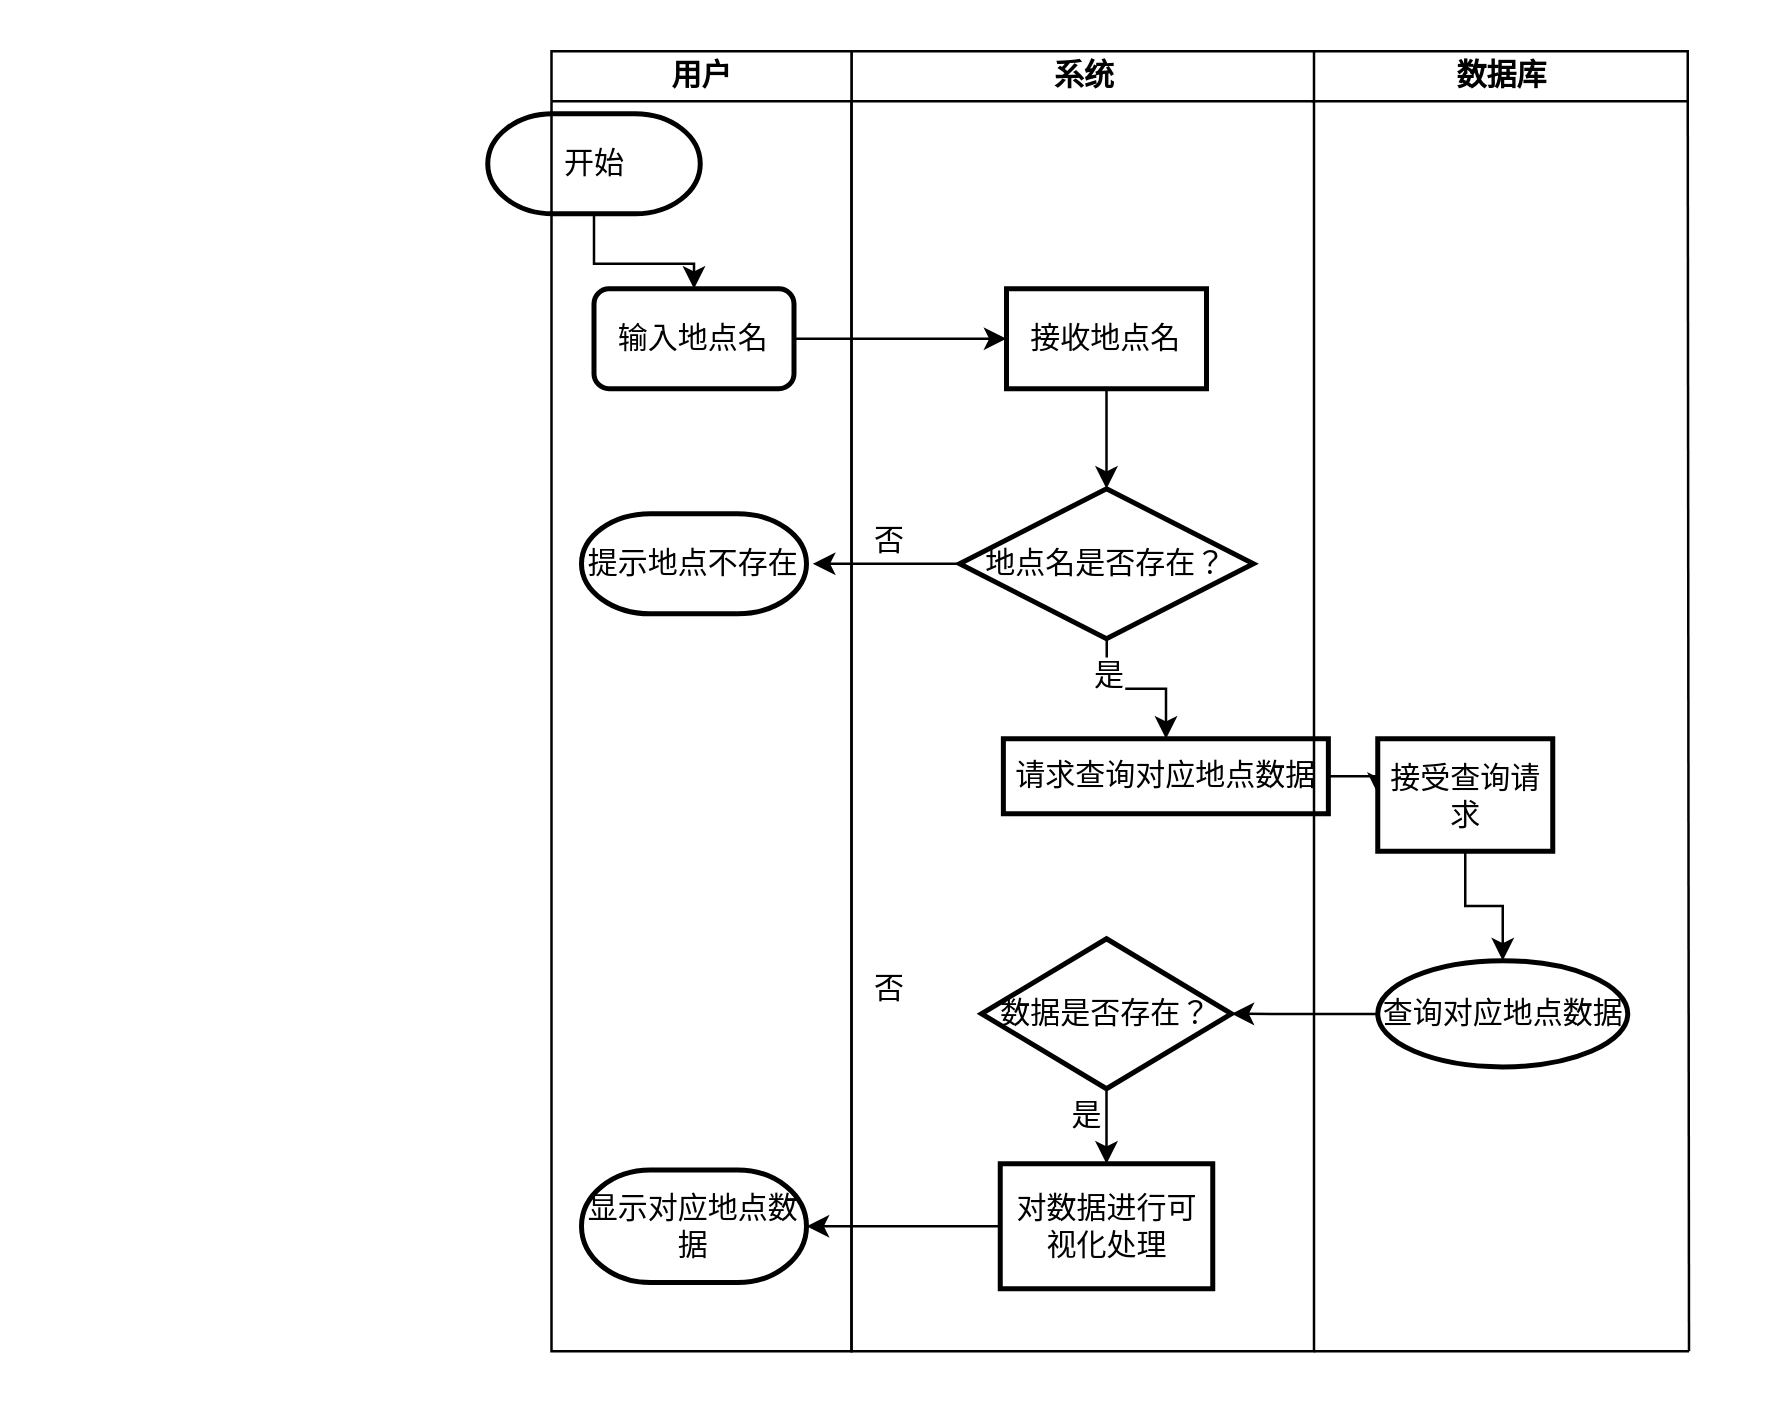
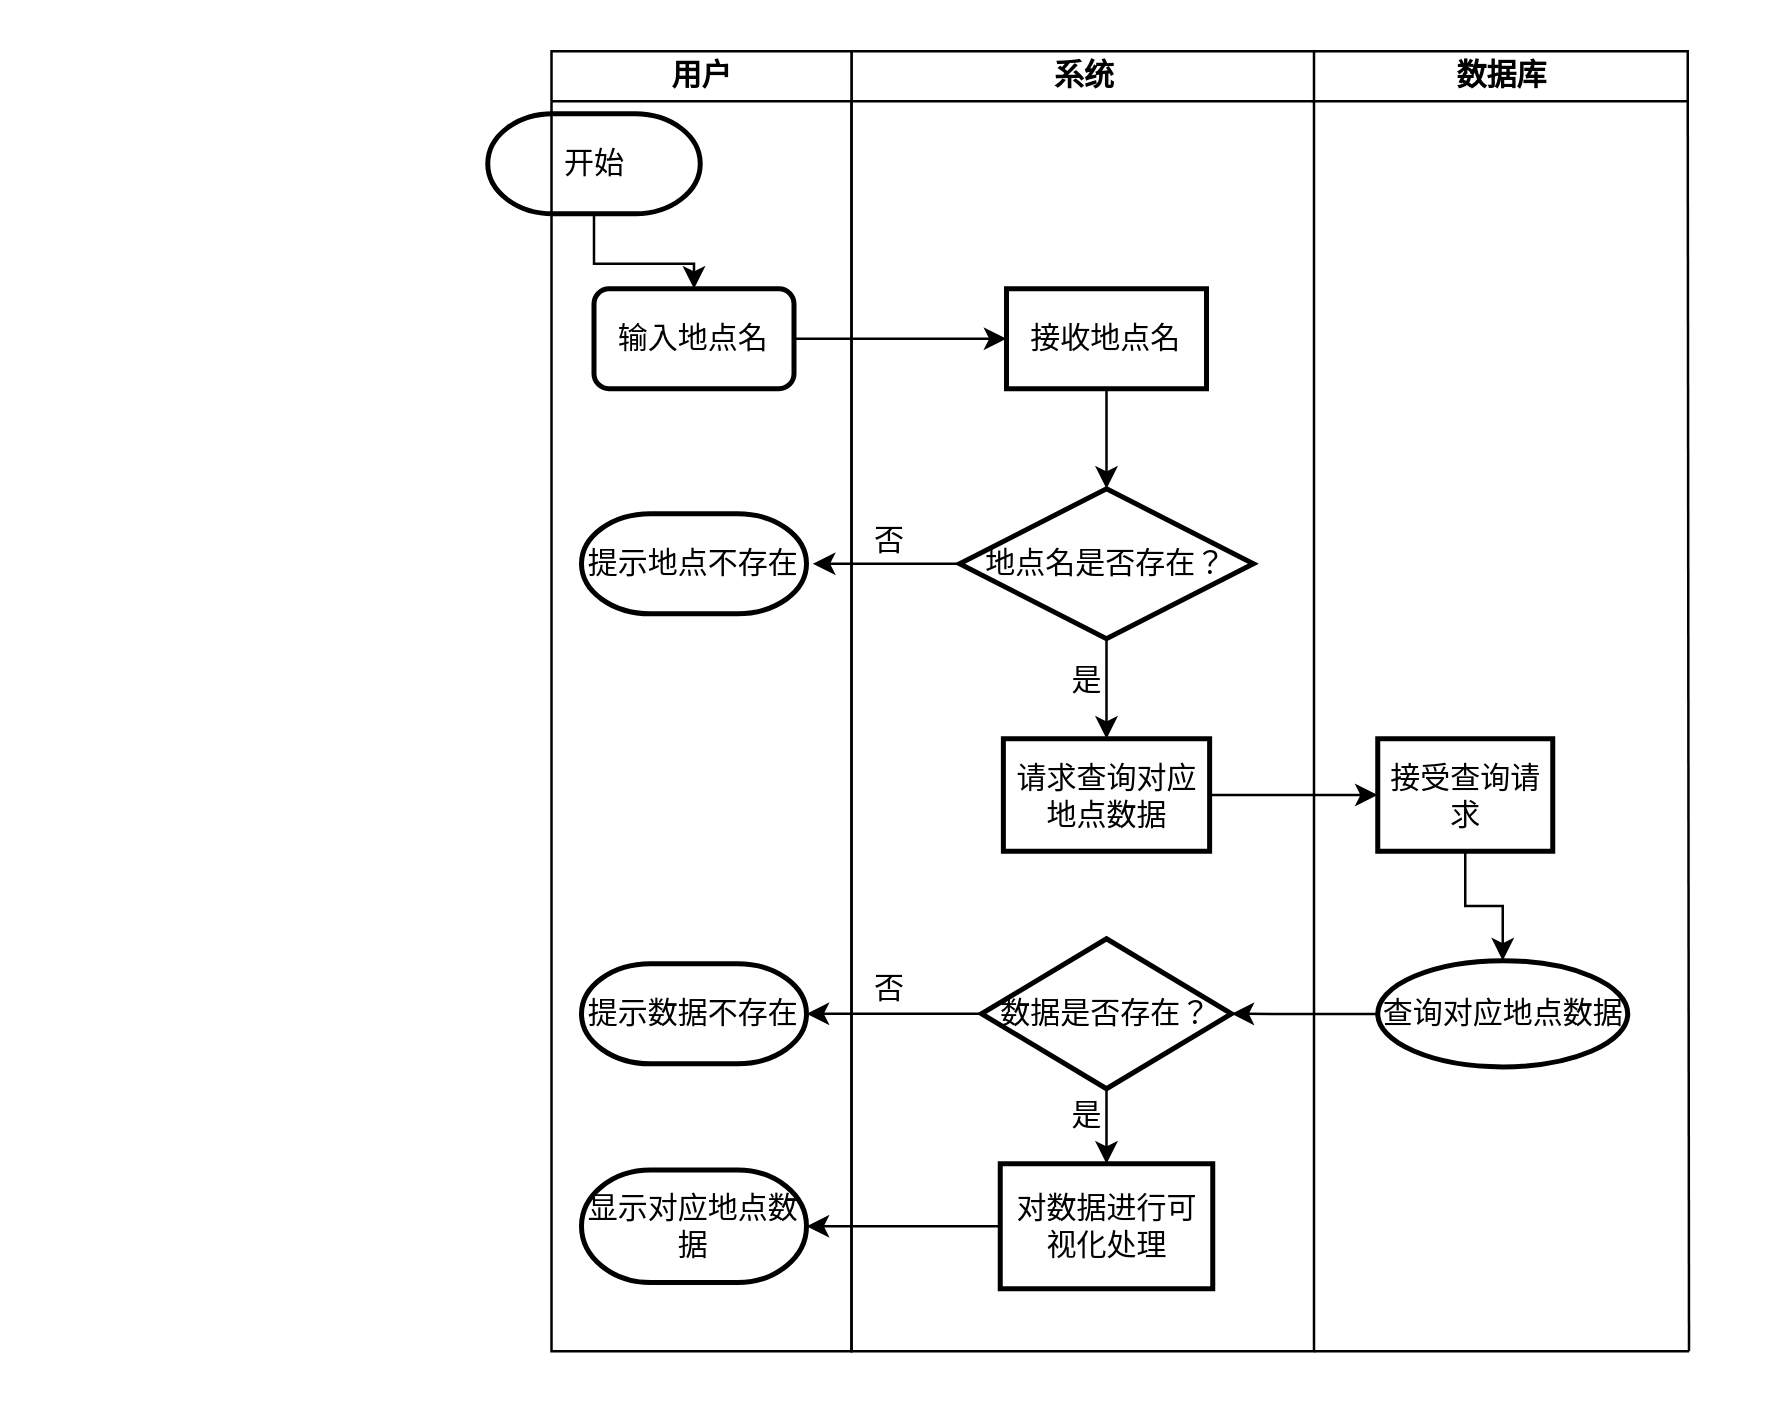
node "请求查询对应地点数据": size 325x75 -> 206x113
node "提示数据不存在": added
edge "数据是否存在？" -> "提示数据不存在": added
